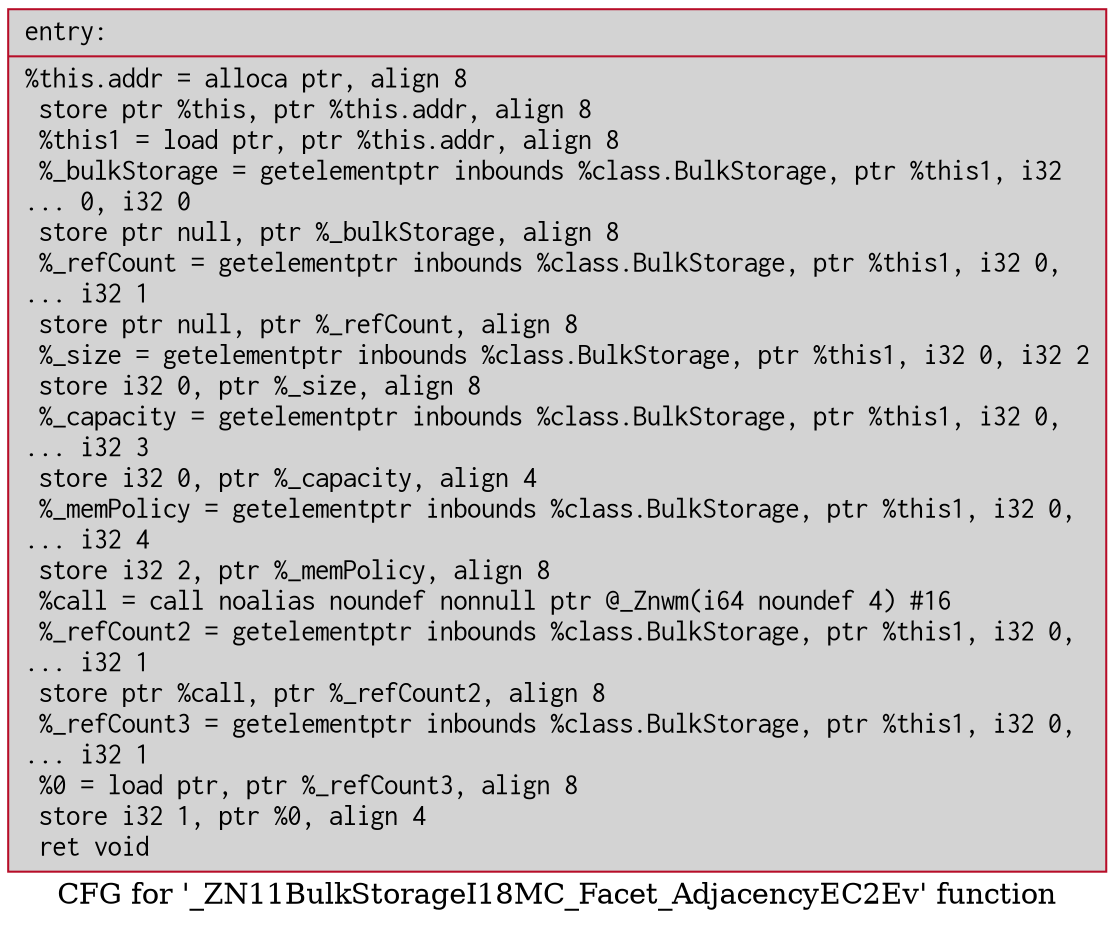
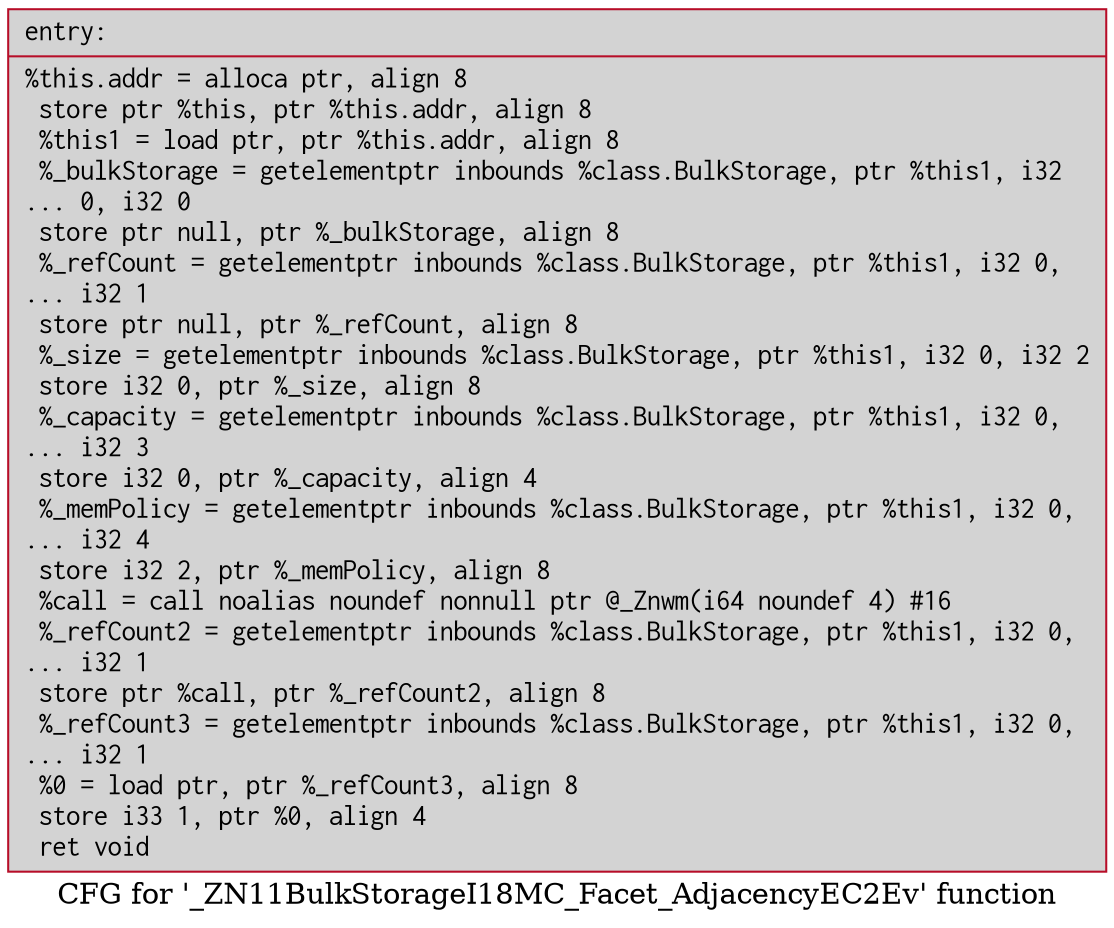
node "entry:": text "store i32 1, ptr %0, align 4" -> "store i33 1, ptr %0, align 4"
